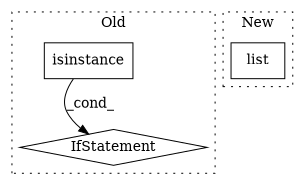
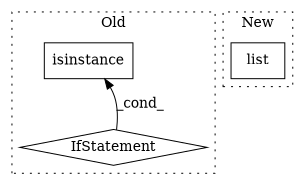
edge "isinstance" -> "IfStatement": reversed
